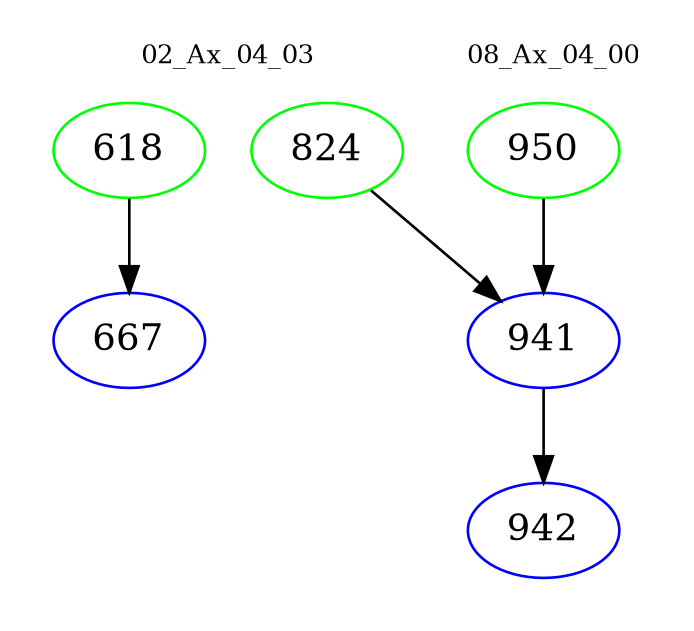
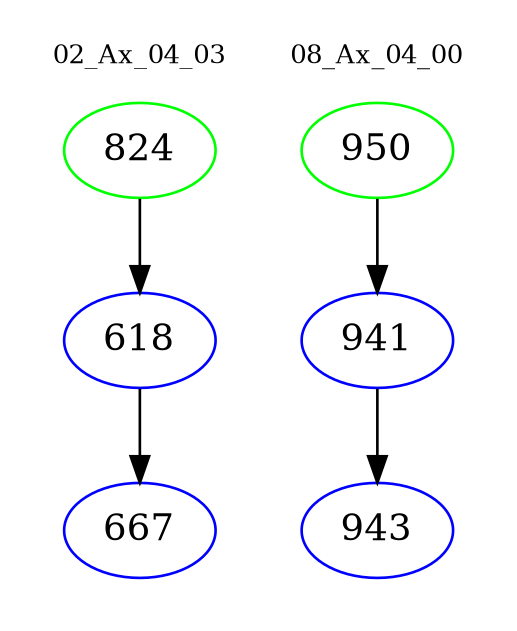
node "618": color green -> blue
edge "824" -> "941": now "824" -> "618"
node "942": label "942" -> "943"
